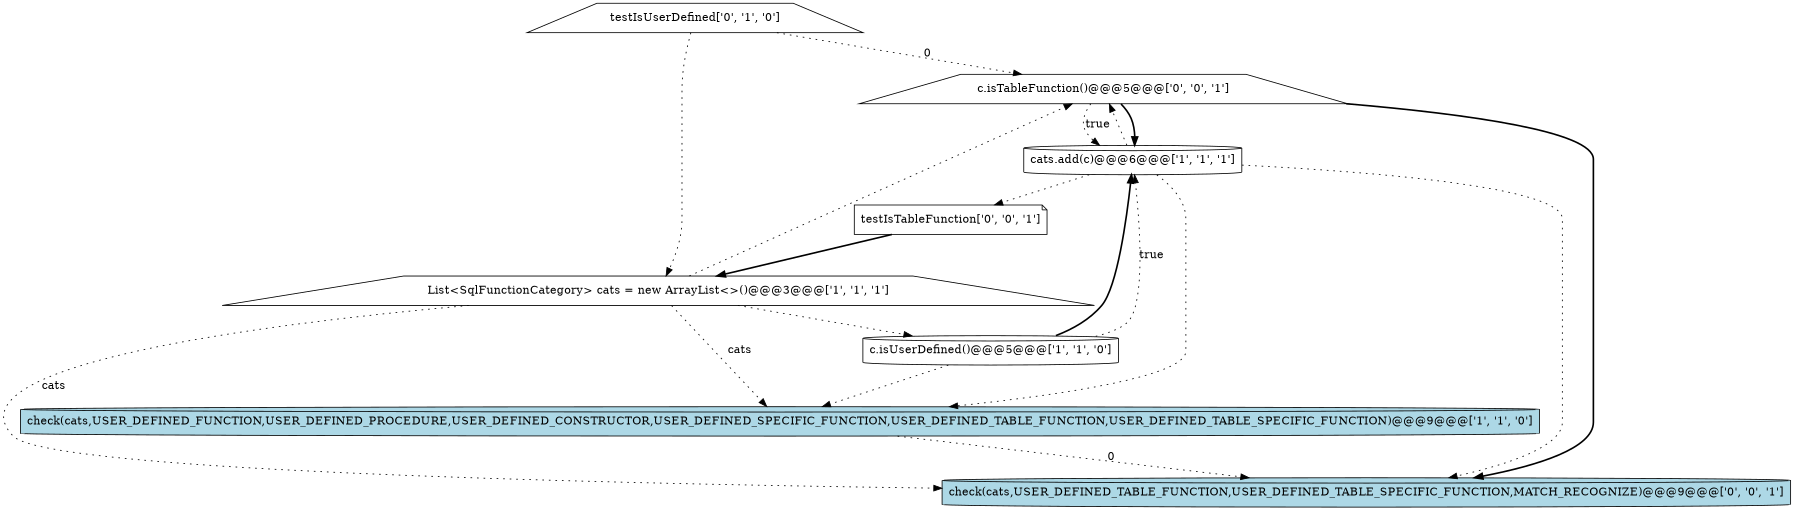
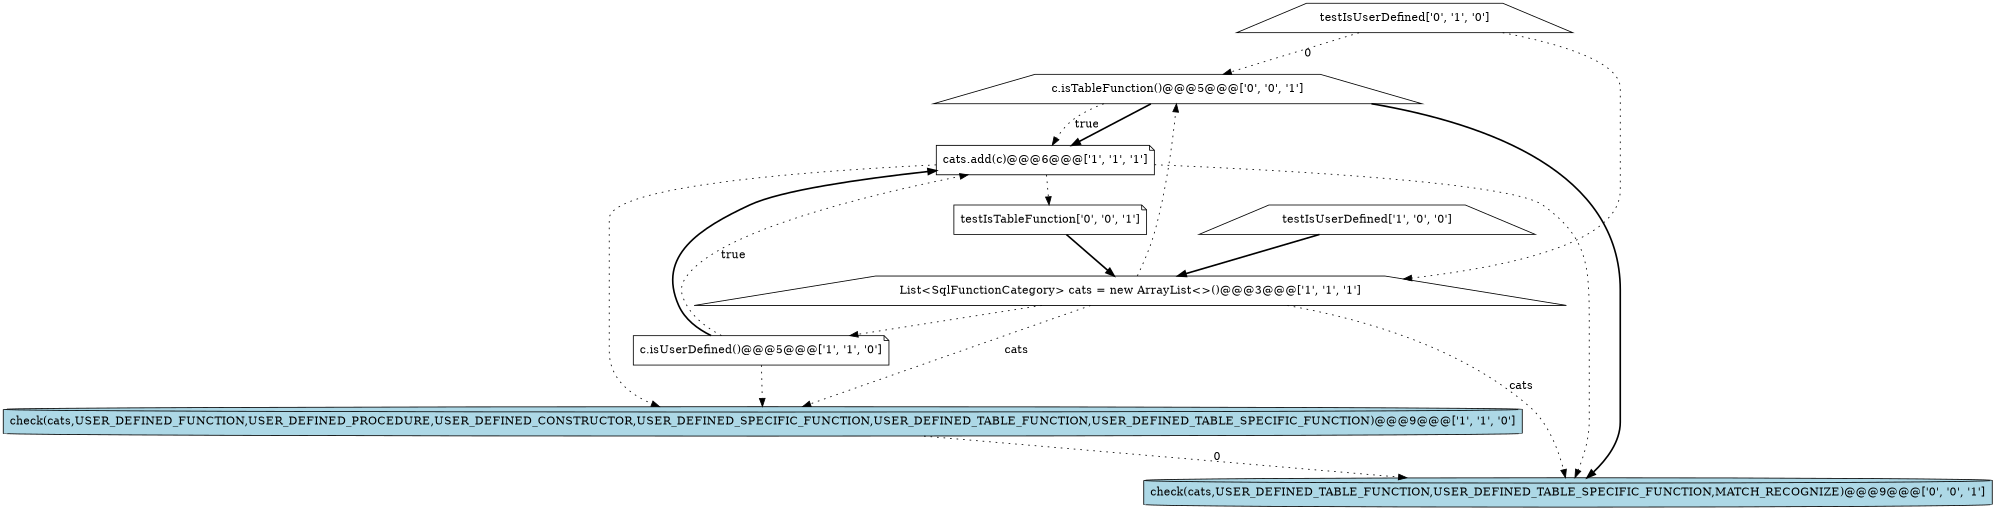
edge "cats.add(c)@@@6@@@['1', '1', '1']" -> "c.isTableFunction()@@@5@@@['0', '0', '1']": removed
node "cats.add(c)@@@6@@@['1', '1', '1']": shape cylinder -> note
node "testIsUserDefined['1', '0', '0']": added
node "c.isUserDefined()@@@5@@@['1', '1', '0']": shape cylinder -> note
